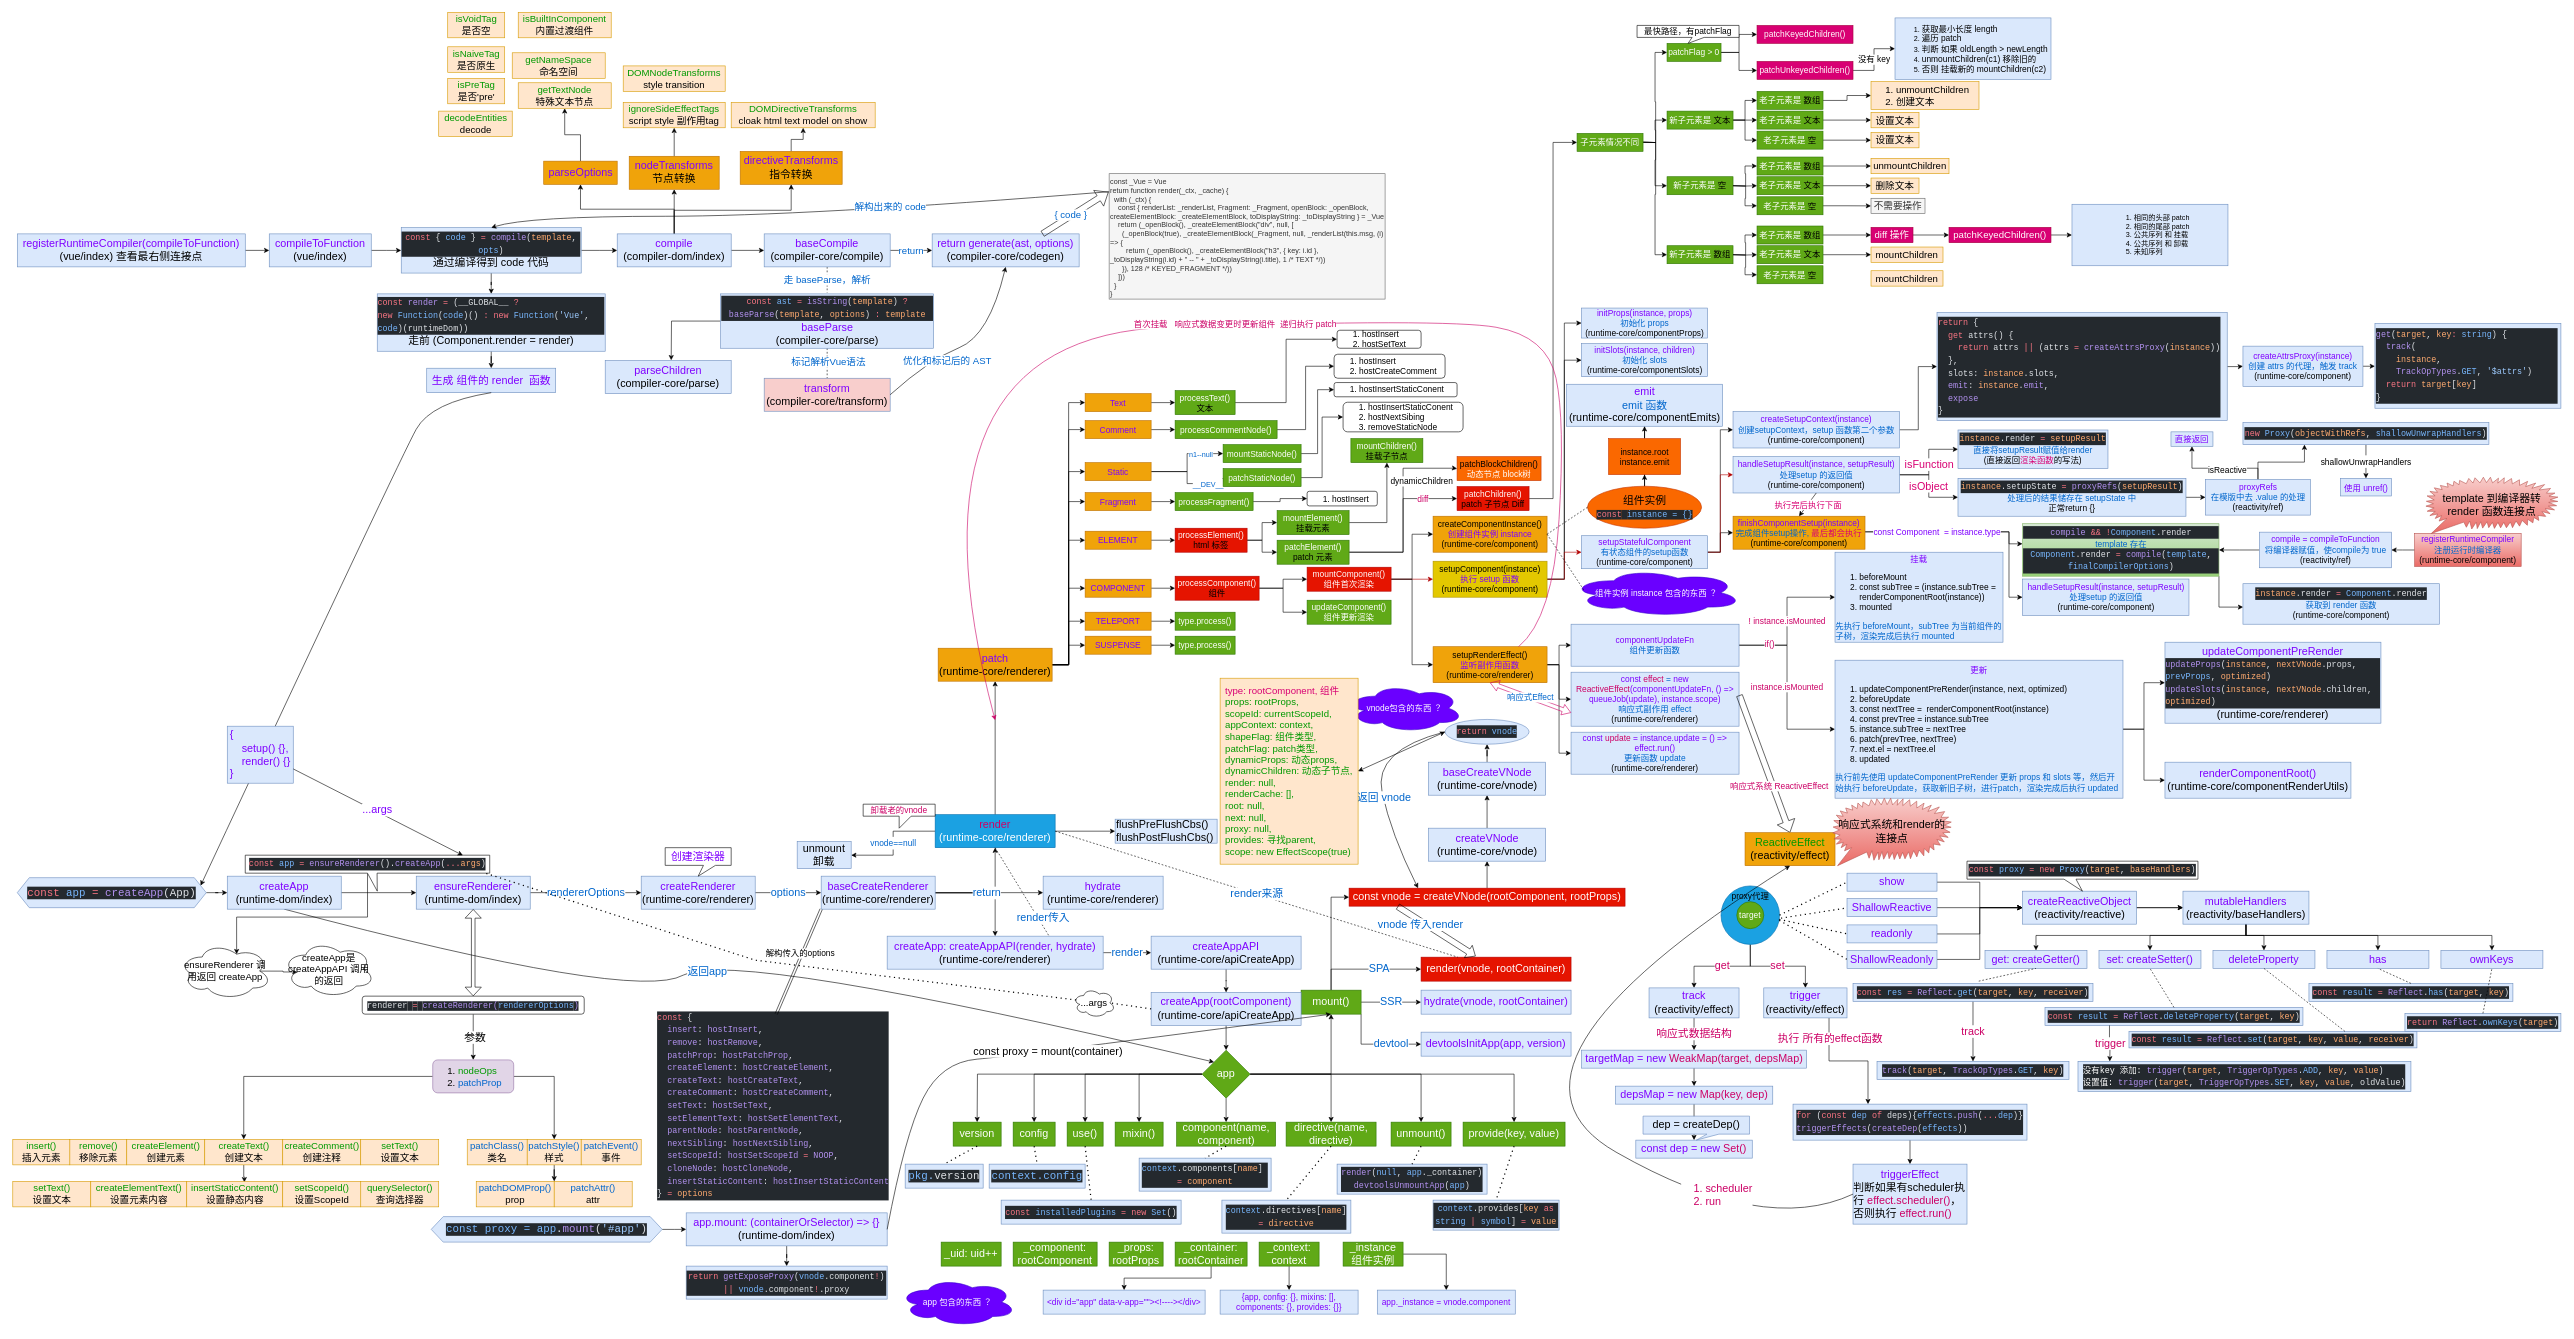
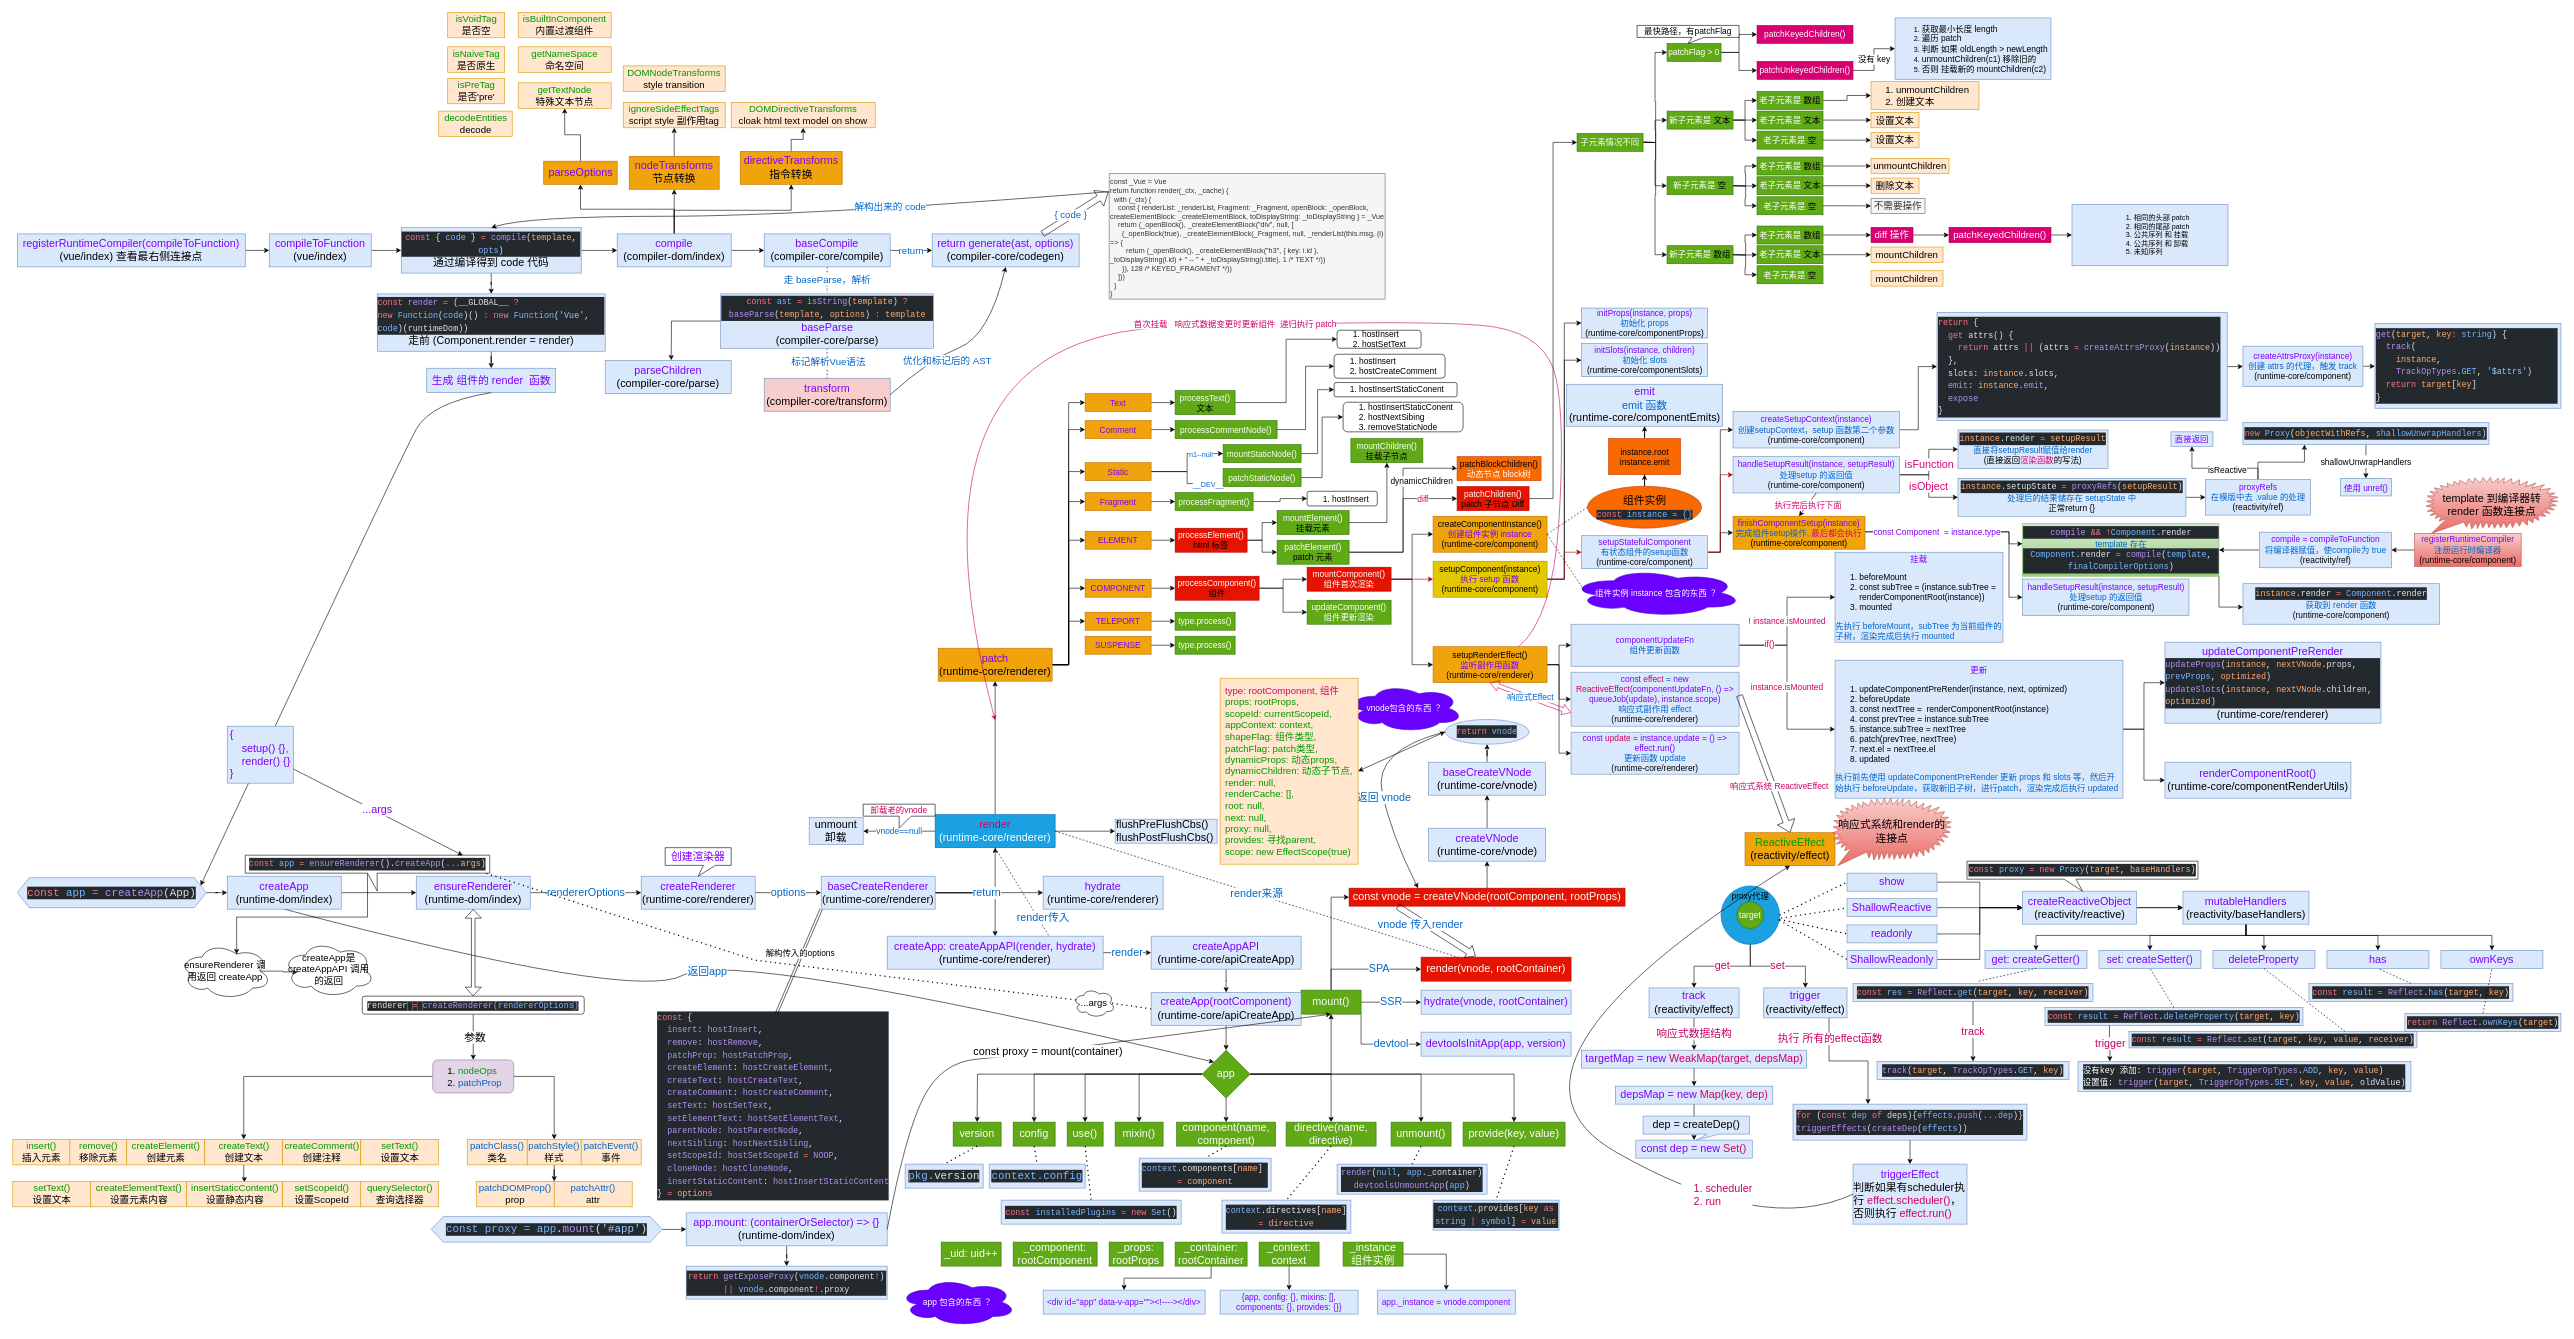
node "getNameSpace 命名空间": moved (559, 66) -> (565, 60)
edge "patch (runtime-core/renderer)" -> "SUSPENSE": removed
node "unmount 卸载": moved (824, 855) -> (836, 831)
